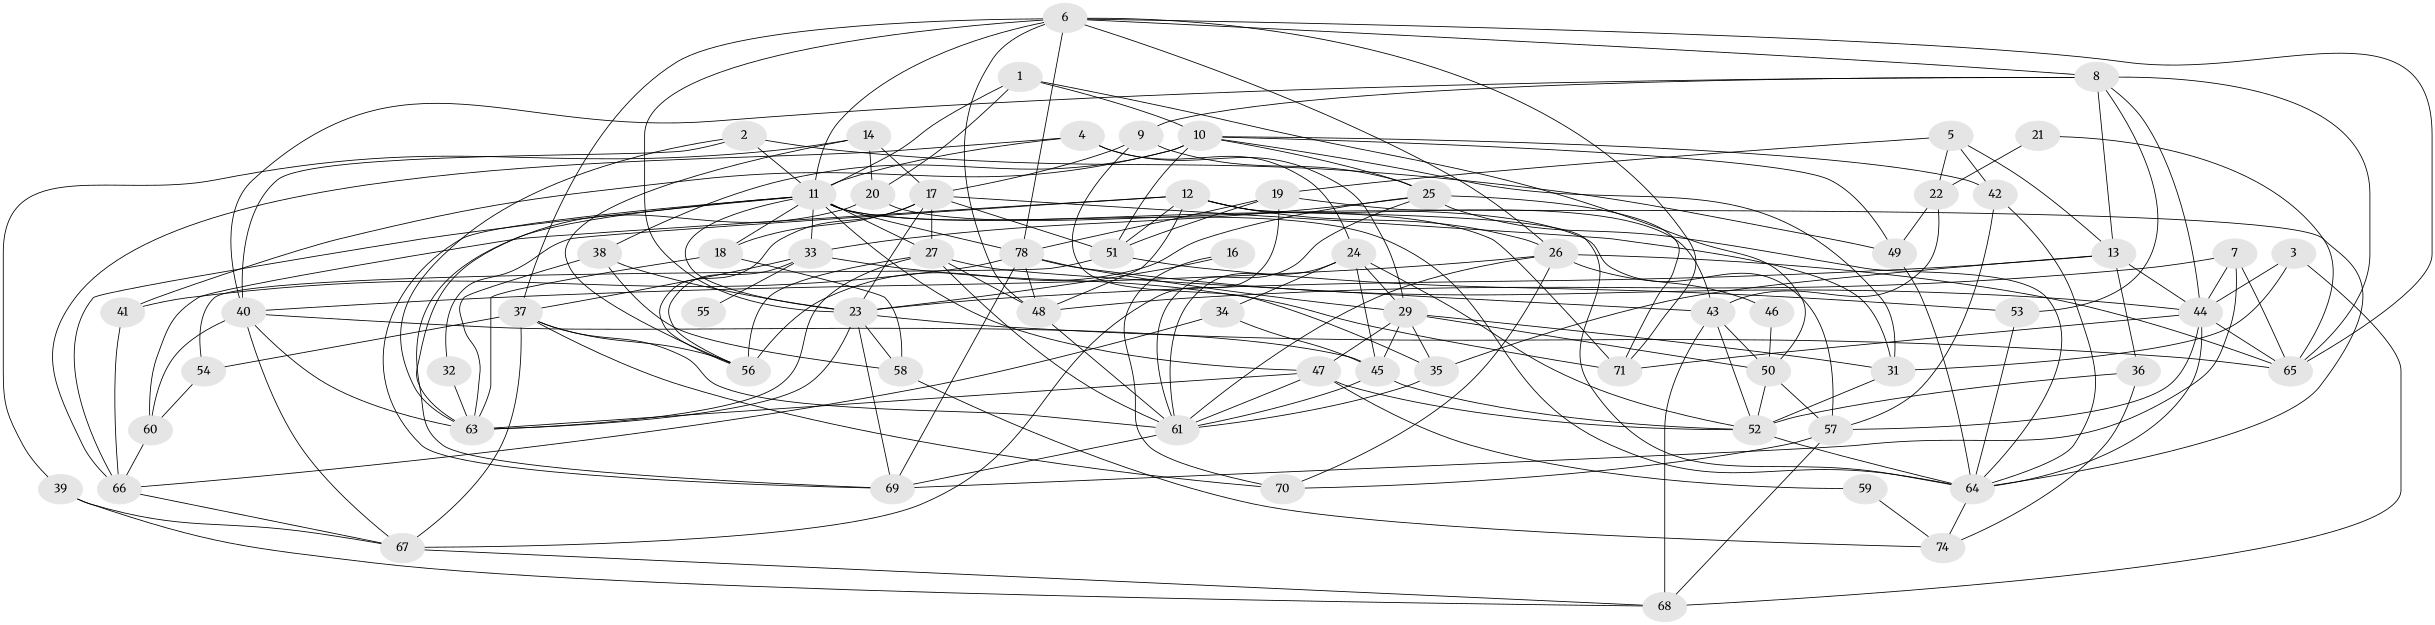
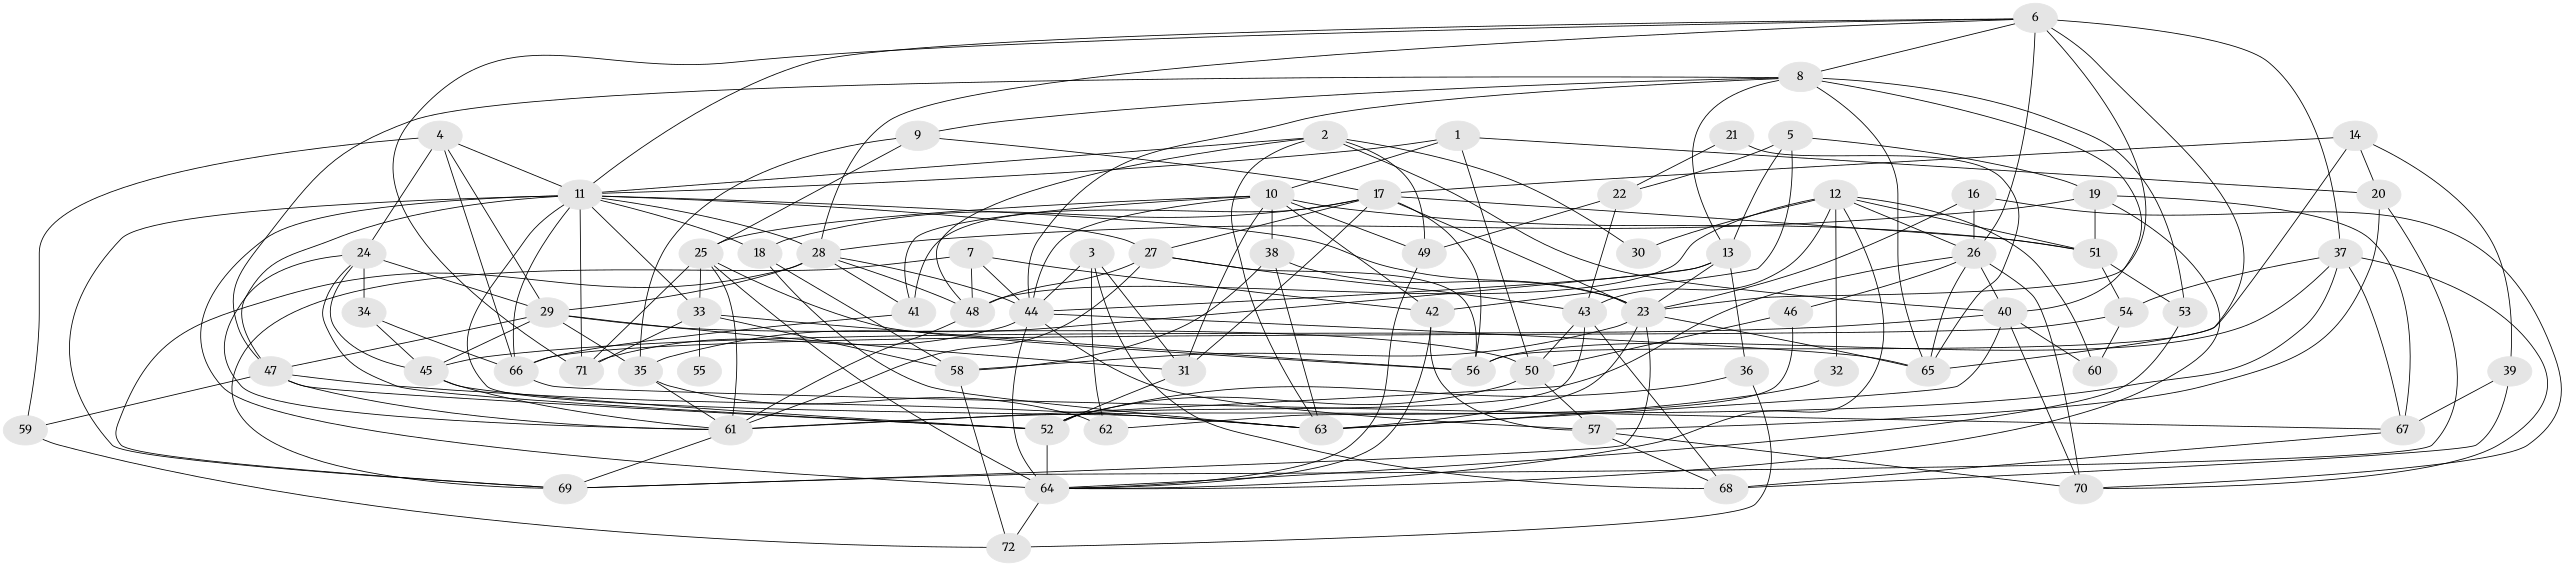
edge "8" -- "47": added
edge "6" -- "48": now "2" -- "48"
edge "4" -- "59": added
edge "17" -- "41": added
edge "16" -- "26": added
edge "10" -- "44": added
node "78": label "78" -> "28"
node "30": added
edge "33" -- "37": now "33" -- "58"
edge "7" -- "65": now "7" -- "42"
edge "27" -- "63": removed
node "62": added
edge "40" -- "67": now "40" -- "70"
edge "60" -- "66": now "54" -- "66"
node "74": label "74" -> "72"
